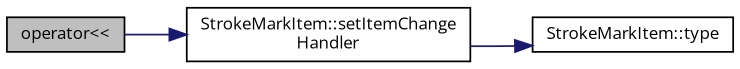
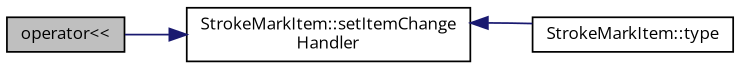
edge "StrokeMarkItem::setItemChange Handler" -> "StrokeMarkItem::type": reversed
